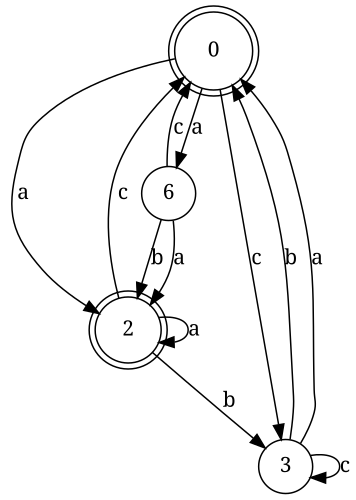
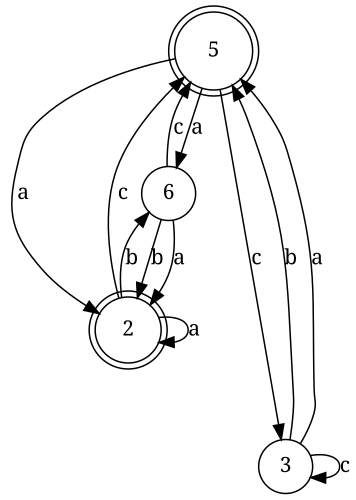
node "0": label "0" -> "5"
edge "2" -> "3": now "2" -> "6"
